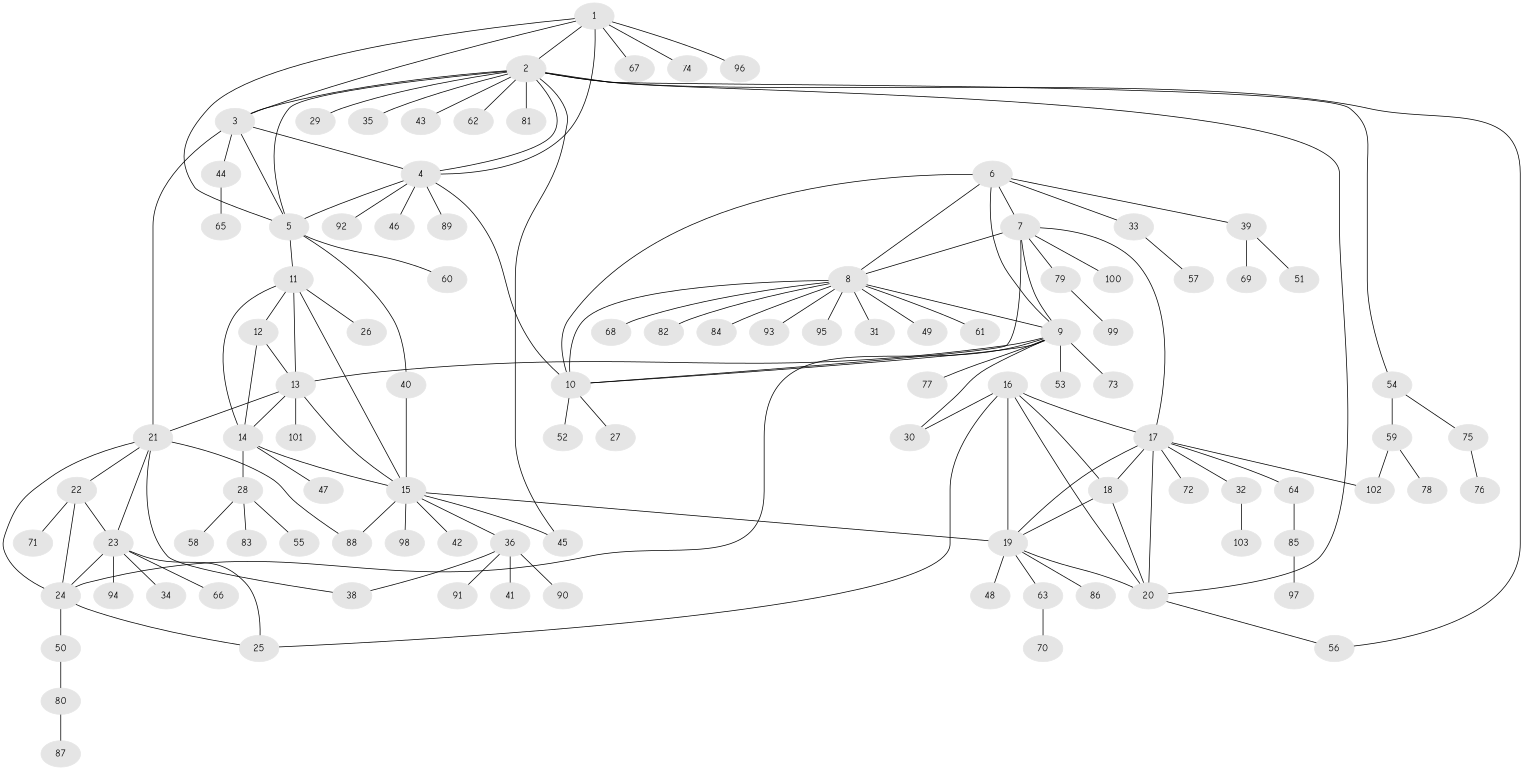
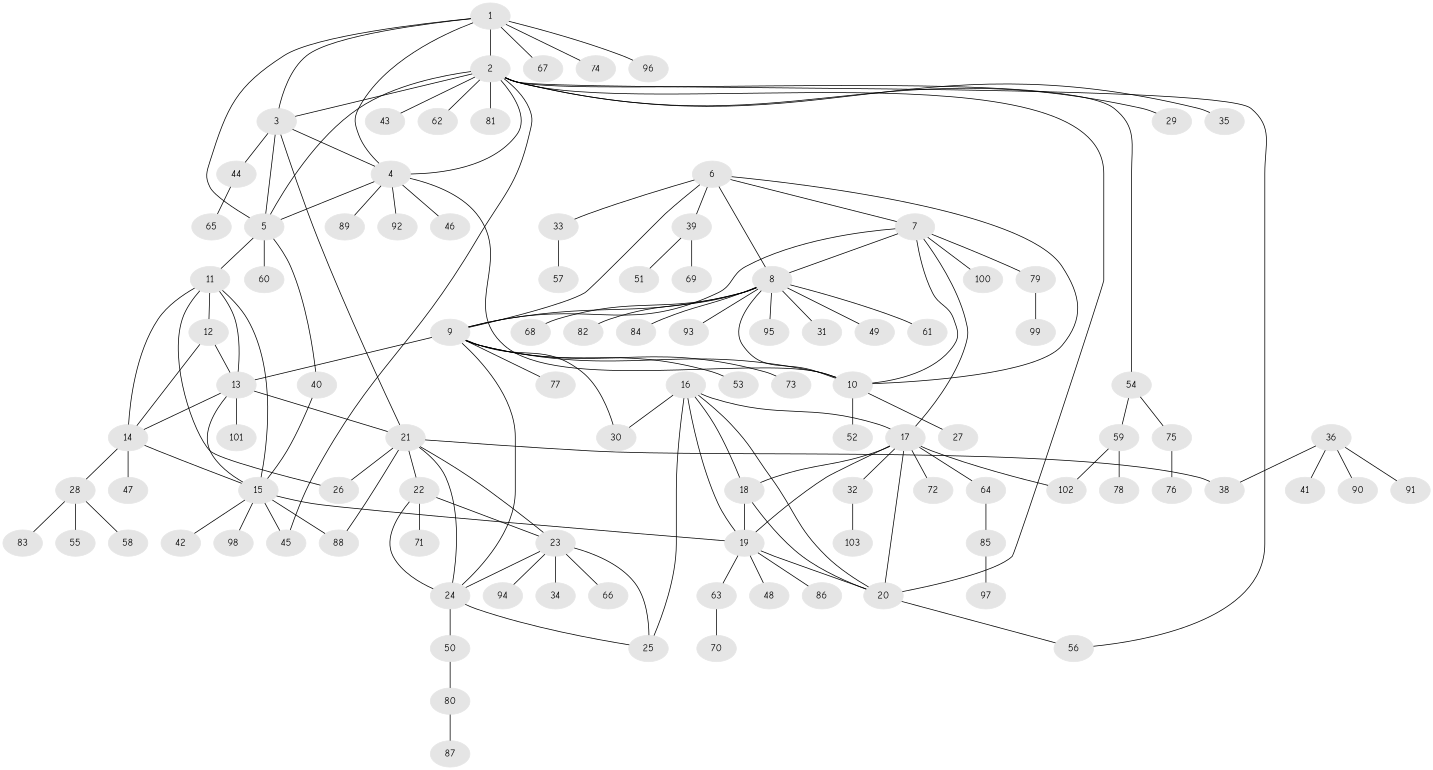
edge "21" -- "26": added
edge "15" -- "36": removed
